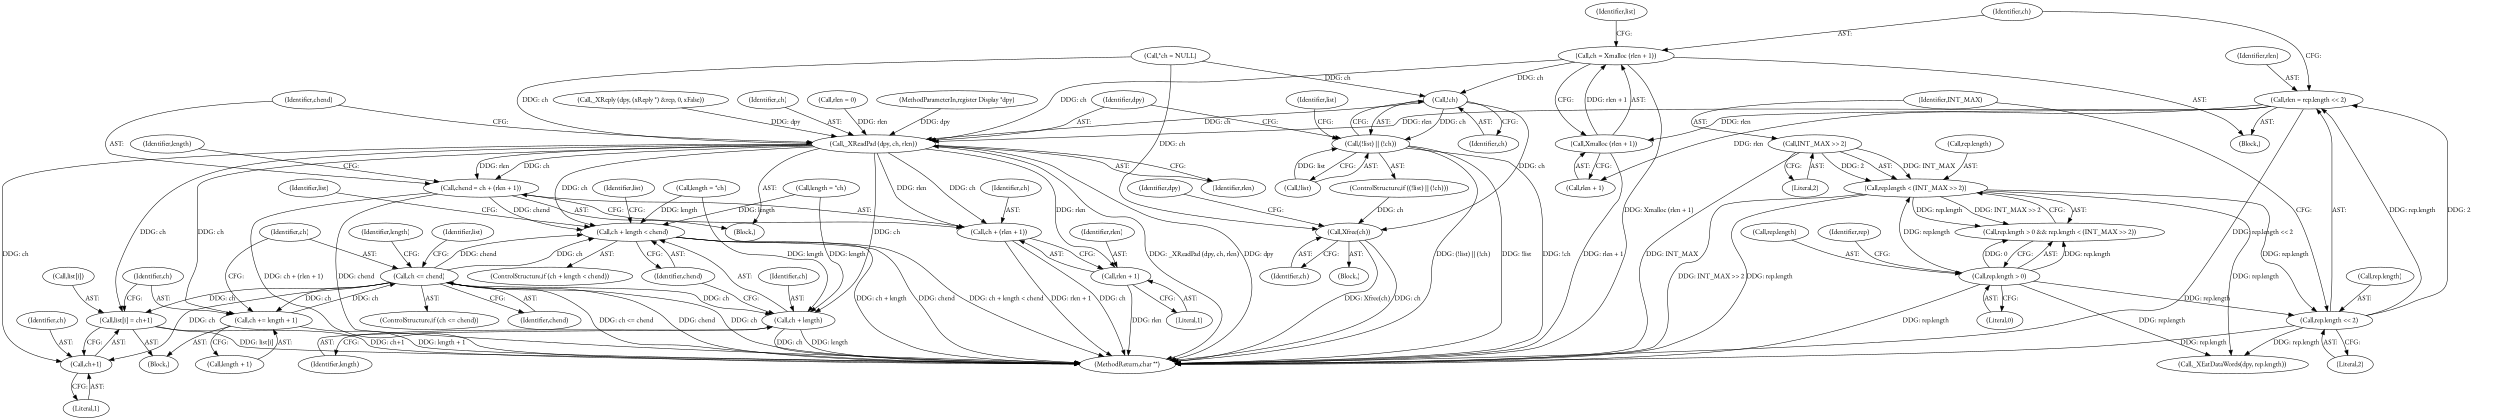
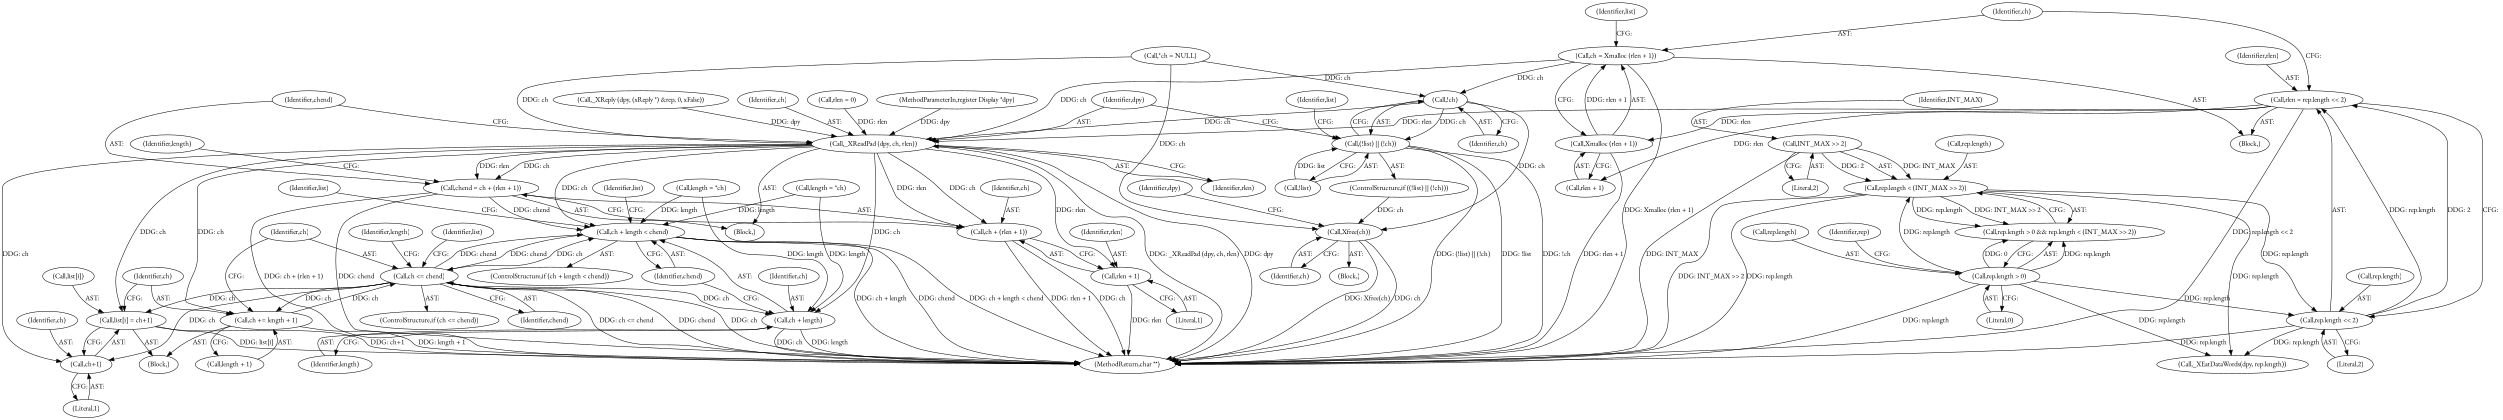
edge "(Identifier,INT_MAX)" -> "(Call,rep.length << 2)": now "(Call,rlen = rep.length << 2)" -> "(Call,rep.length << 2)"
edge "(Call,ch + length < chend)" -> "(Call,ch <= chend)": added, label "DDG: chend"
